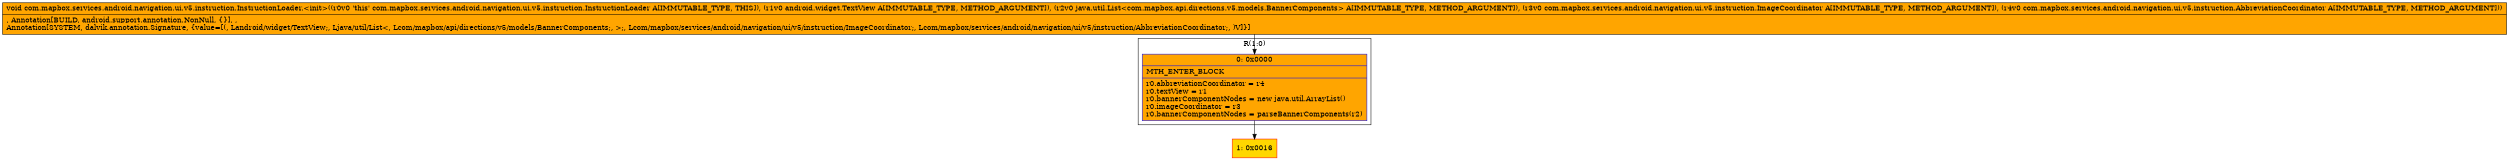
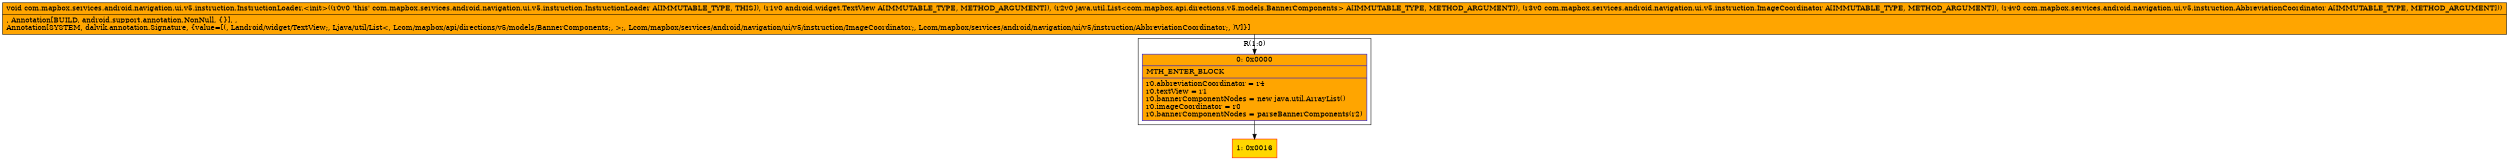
node "0: 0x0000": text "r0.imageCoordinator = r3" -> "r0.imageCoordinator = r0"
